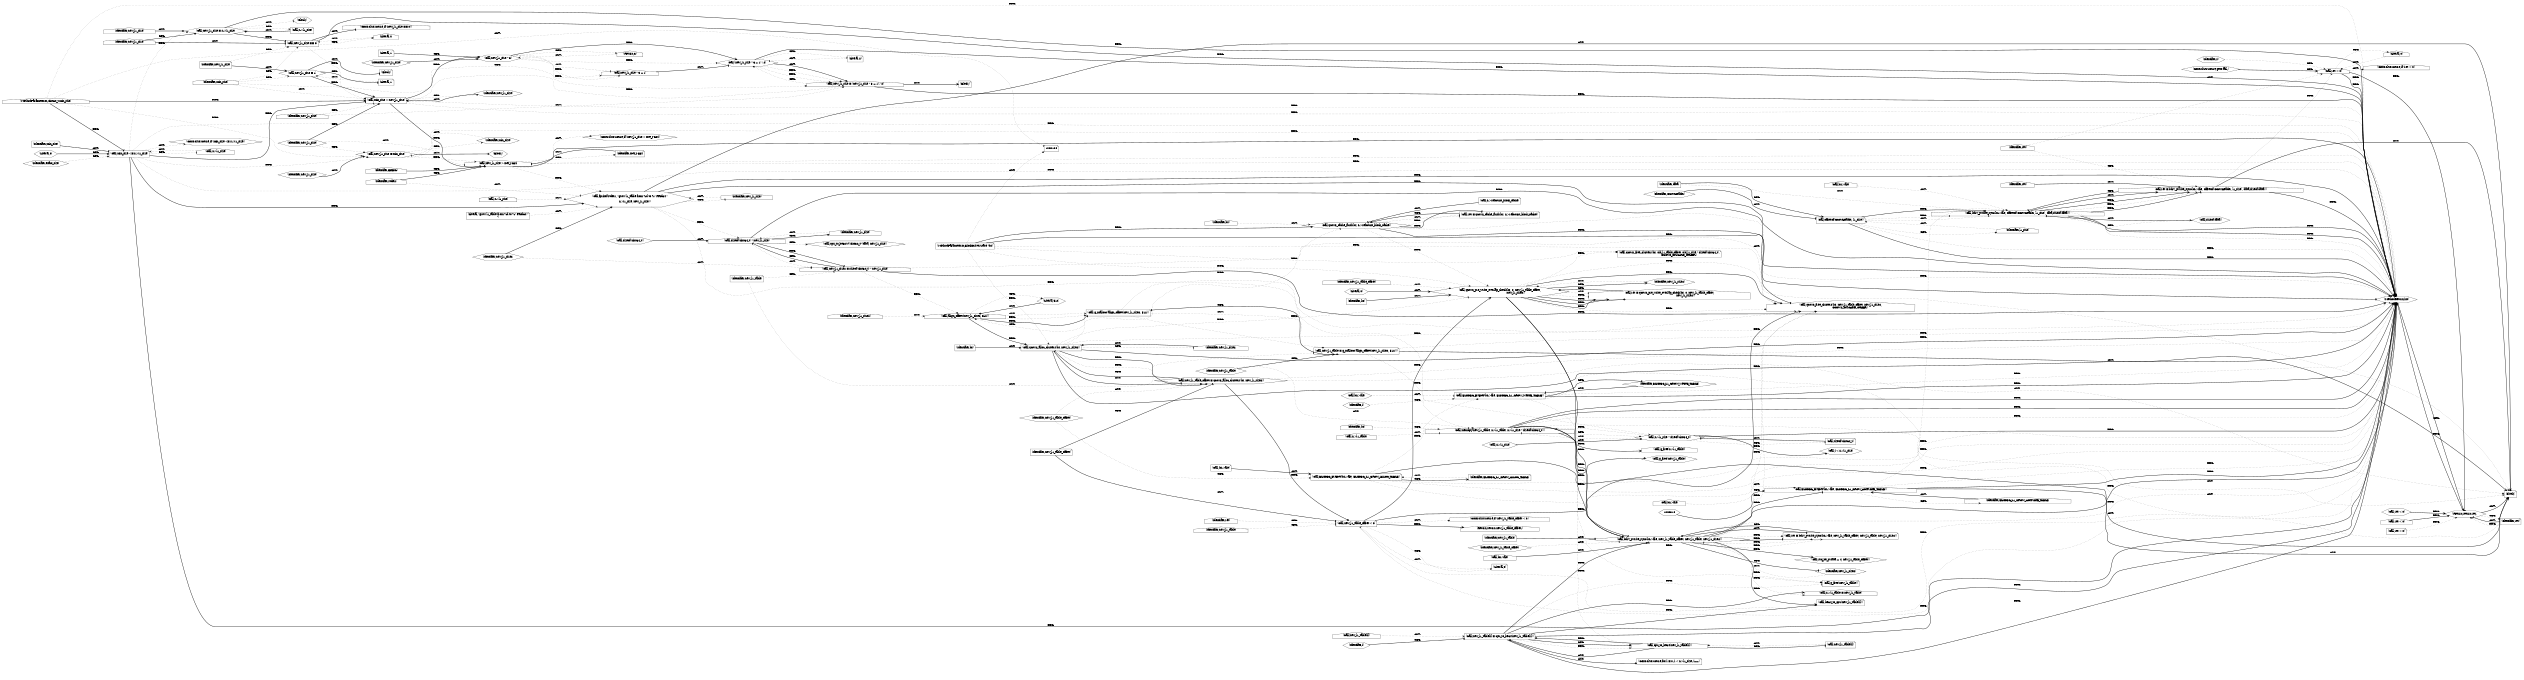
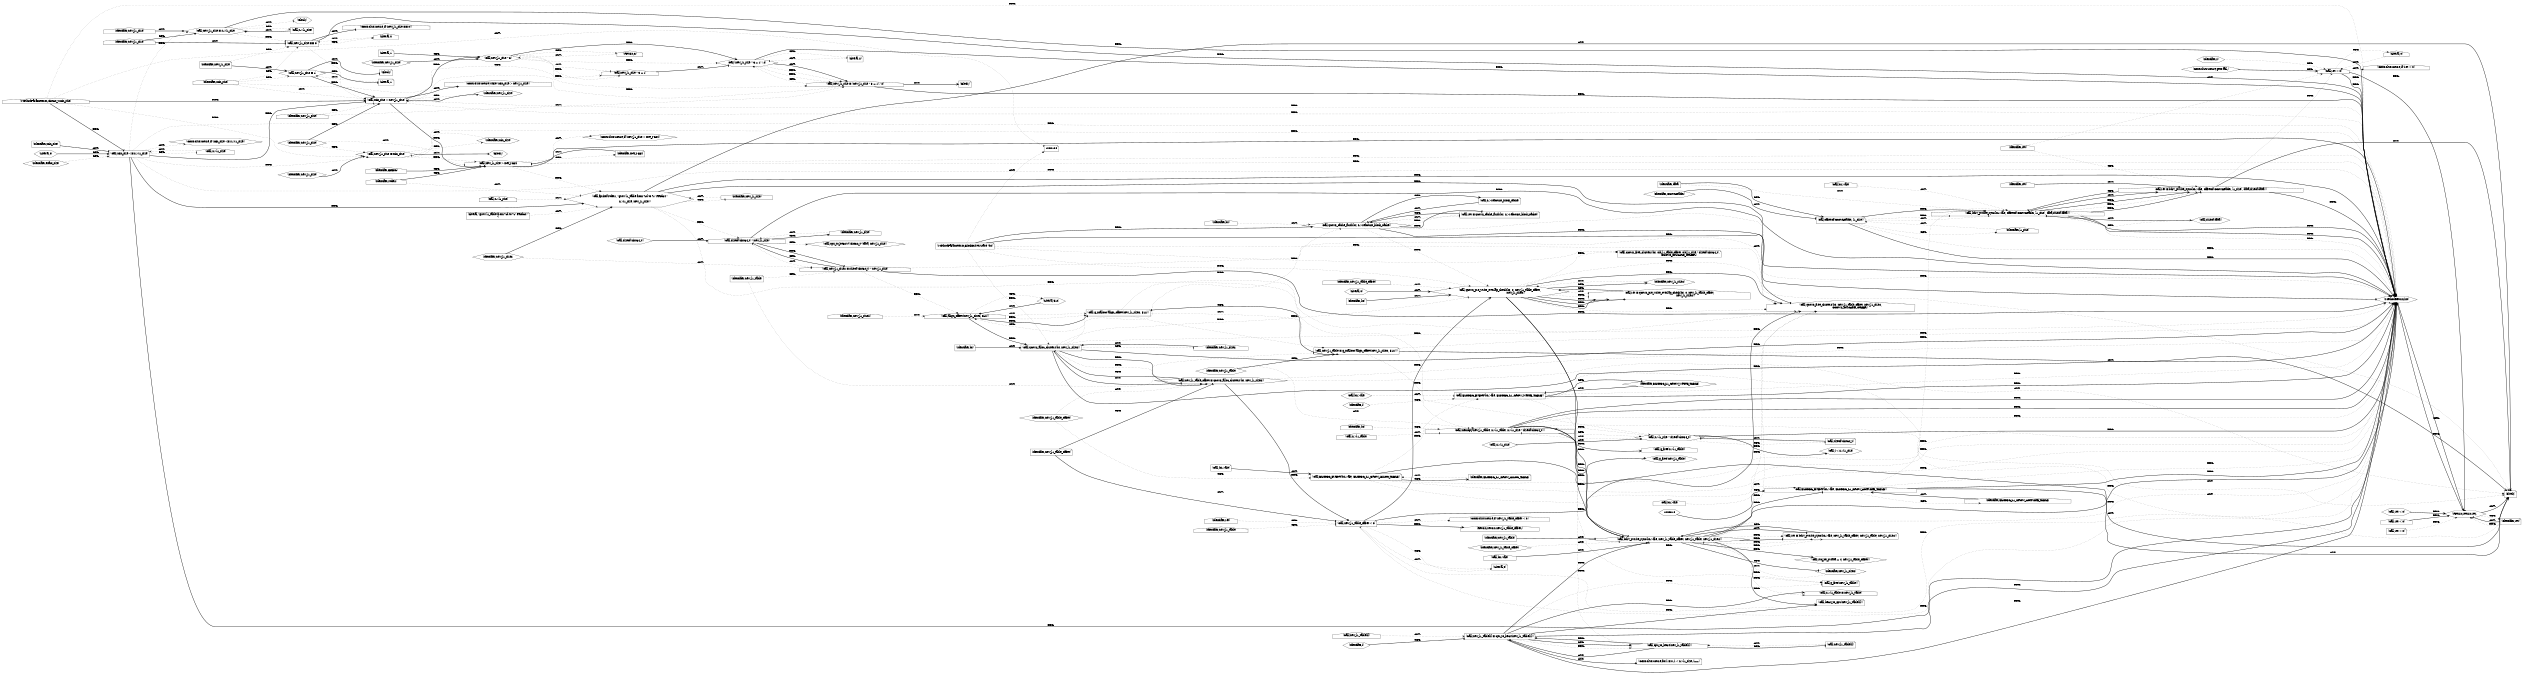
edge "(Call,new_l1_size = s->l1_size)" -> "(Call,new_l1_size == 0)": style bold -> dotted
node "(ControlStructure,while (min_size > new_l1_size))": added
edge "(Call,qcow2_cache_flush(bs, s->refcount_block_cache))" -> "(Call,s->refcount_block_cache)": added, label "CFG:"
